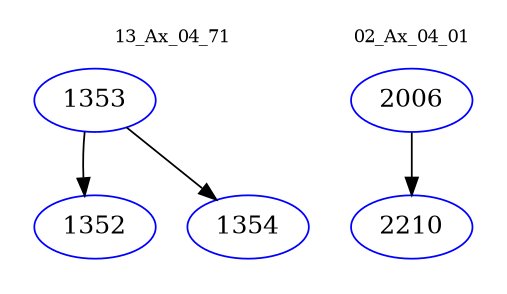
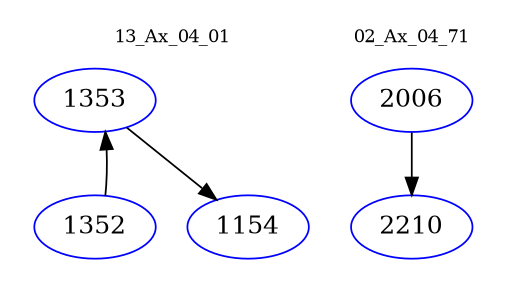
cluster "13_Ax_04_71": label "13_Ax_04_71" -> "13_Ax_04_01"
cluster "02_Ax_04_01": label "02_Ax_04_01" -> "02_Ax_04_71"
edge "1353" -> "1352": reversed
node "1354": label "1354" -> "1154"
